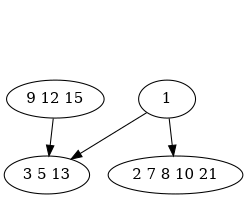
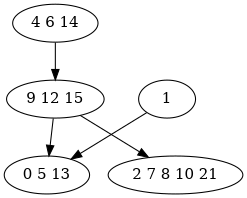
node "4 6 14": added
edge "1" -> "2 7 8 10 21": now "9 12 15" -> "2 7 8 10 21"
node "3 5 13": label "3 5 13" -> "0 5 13"
